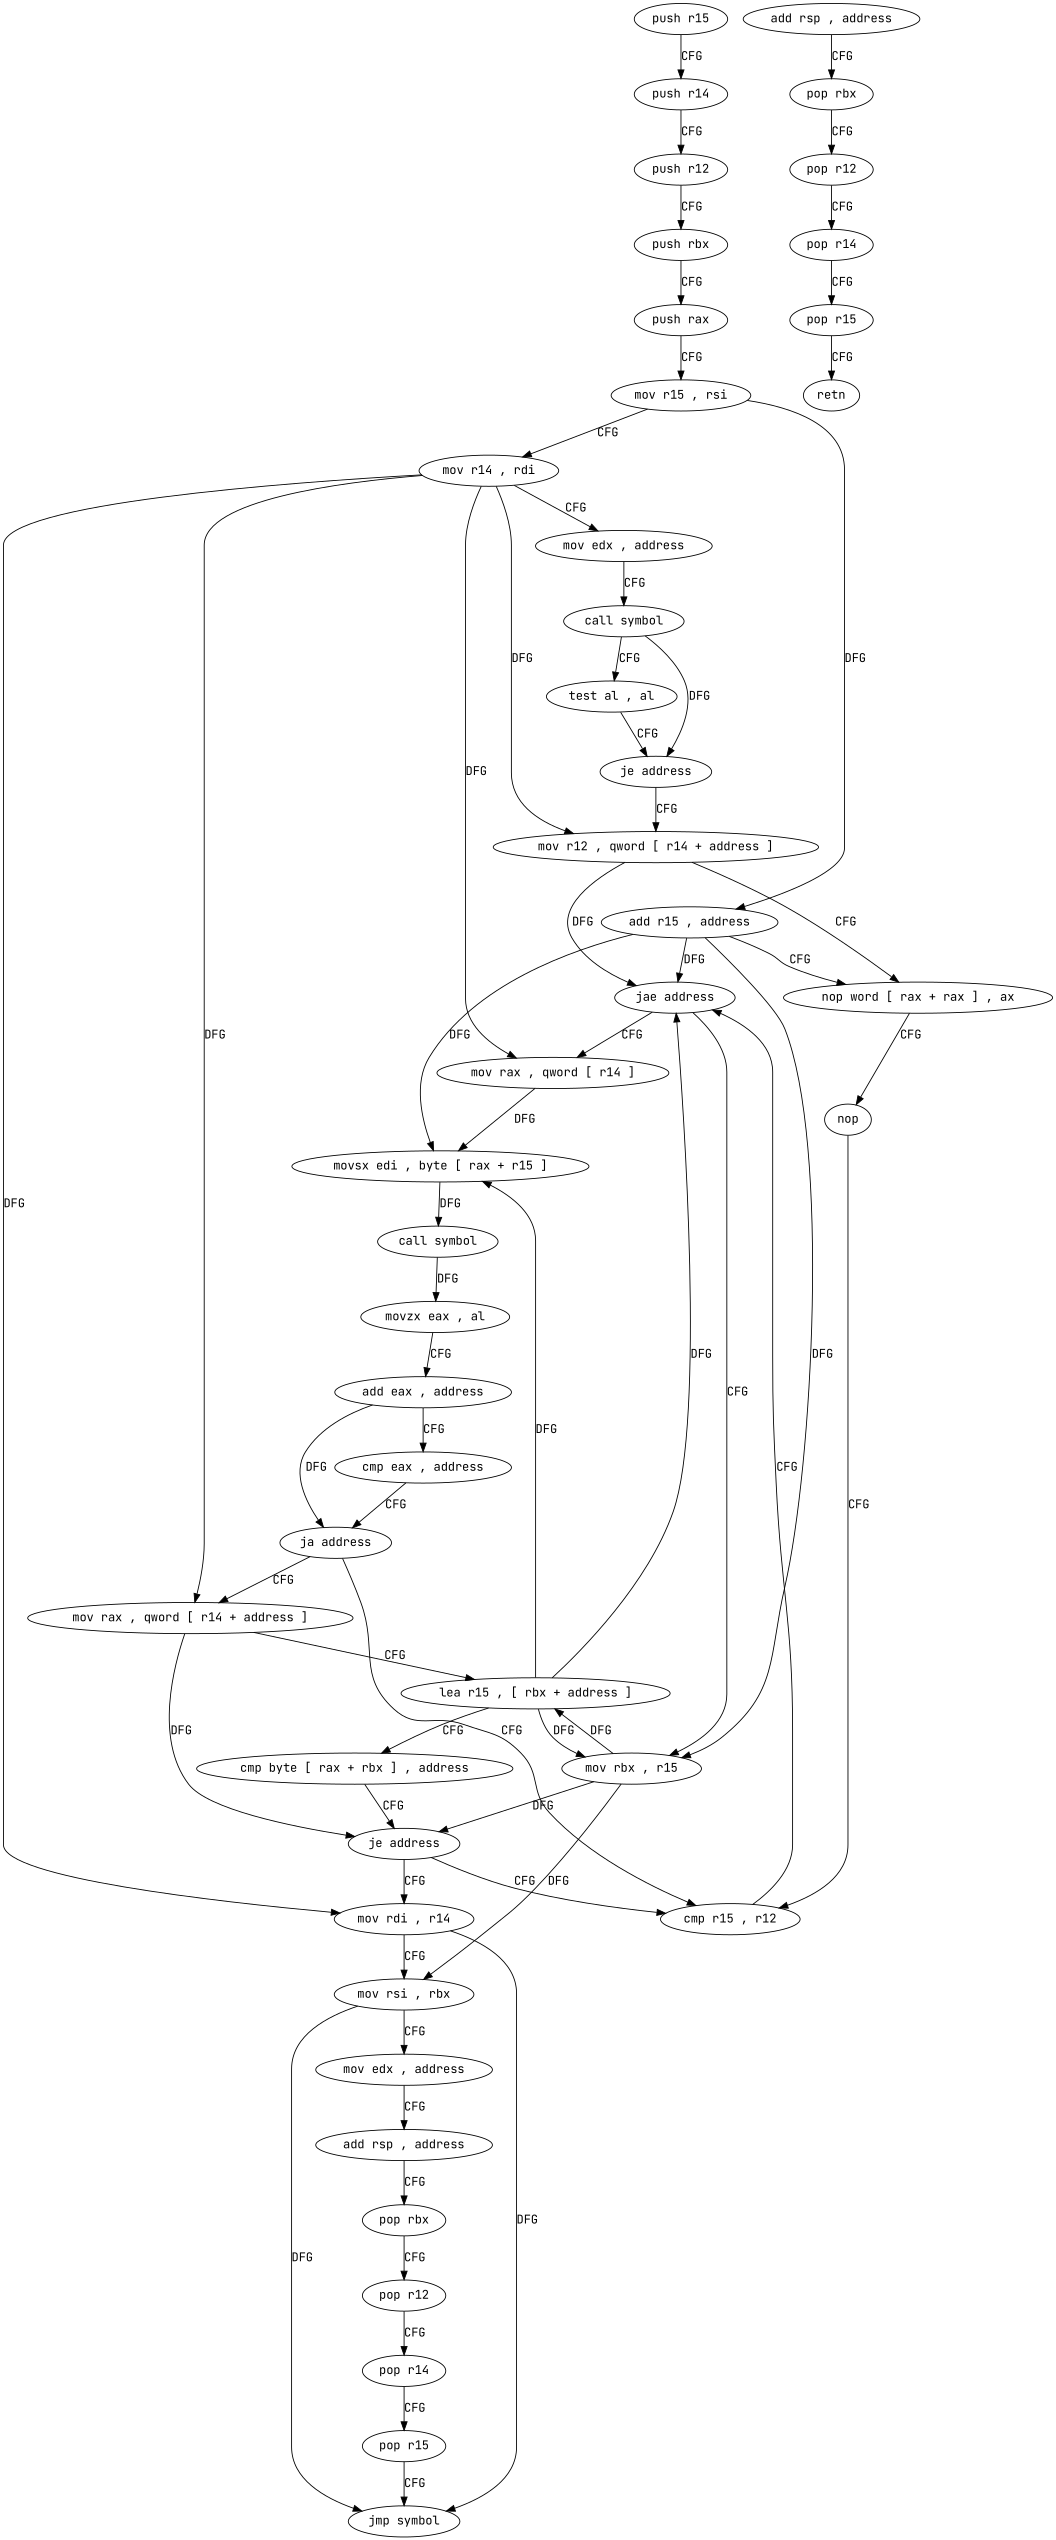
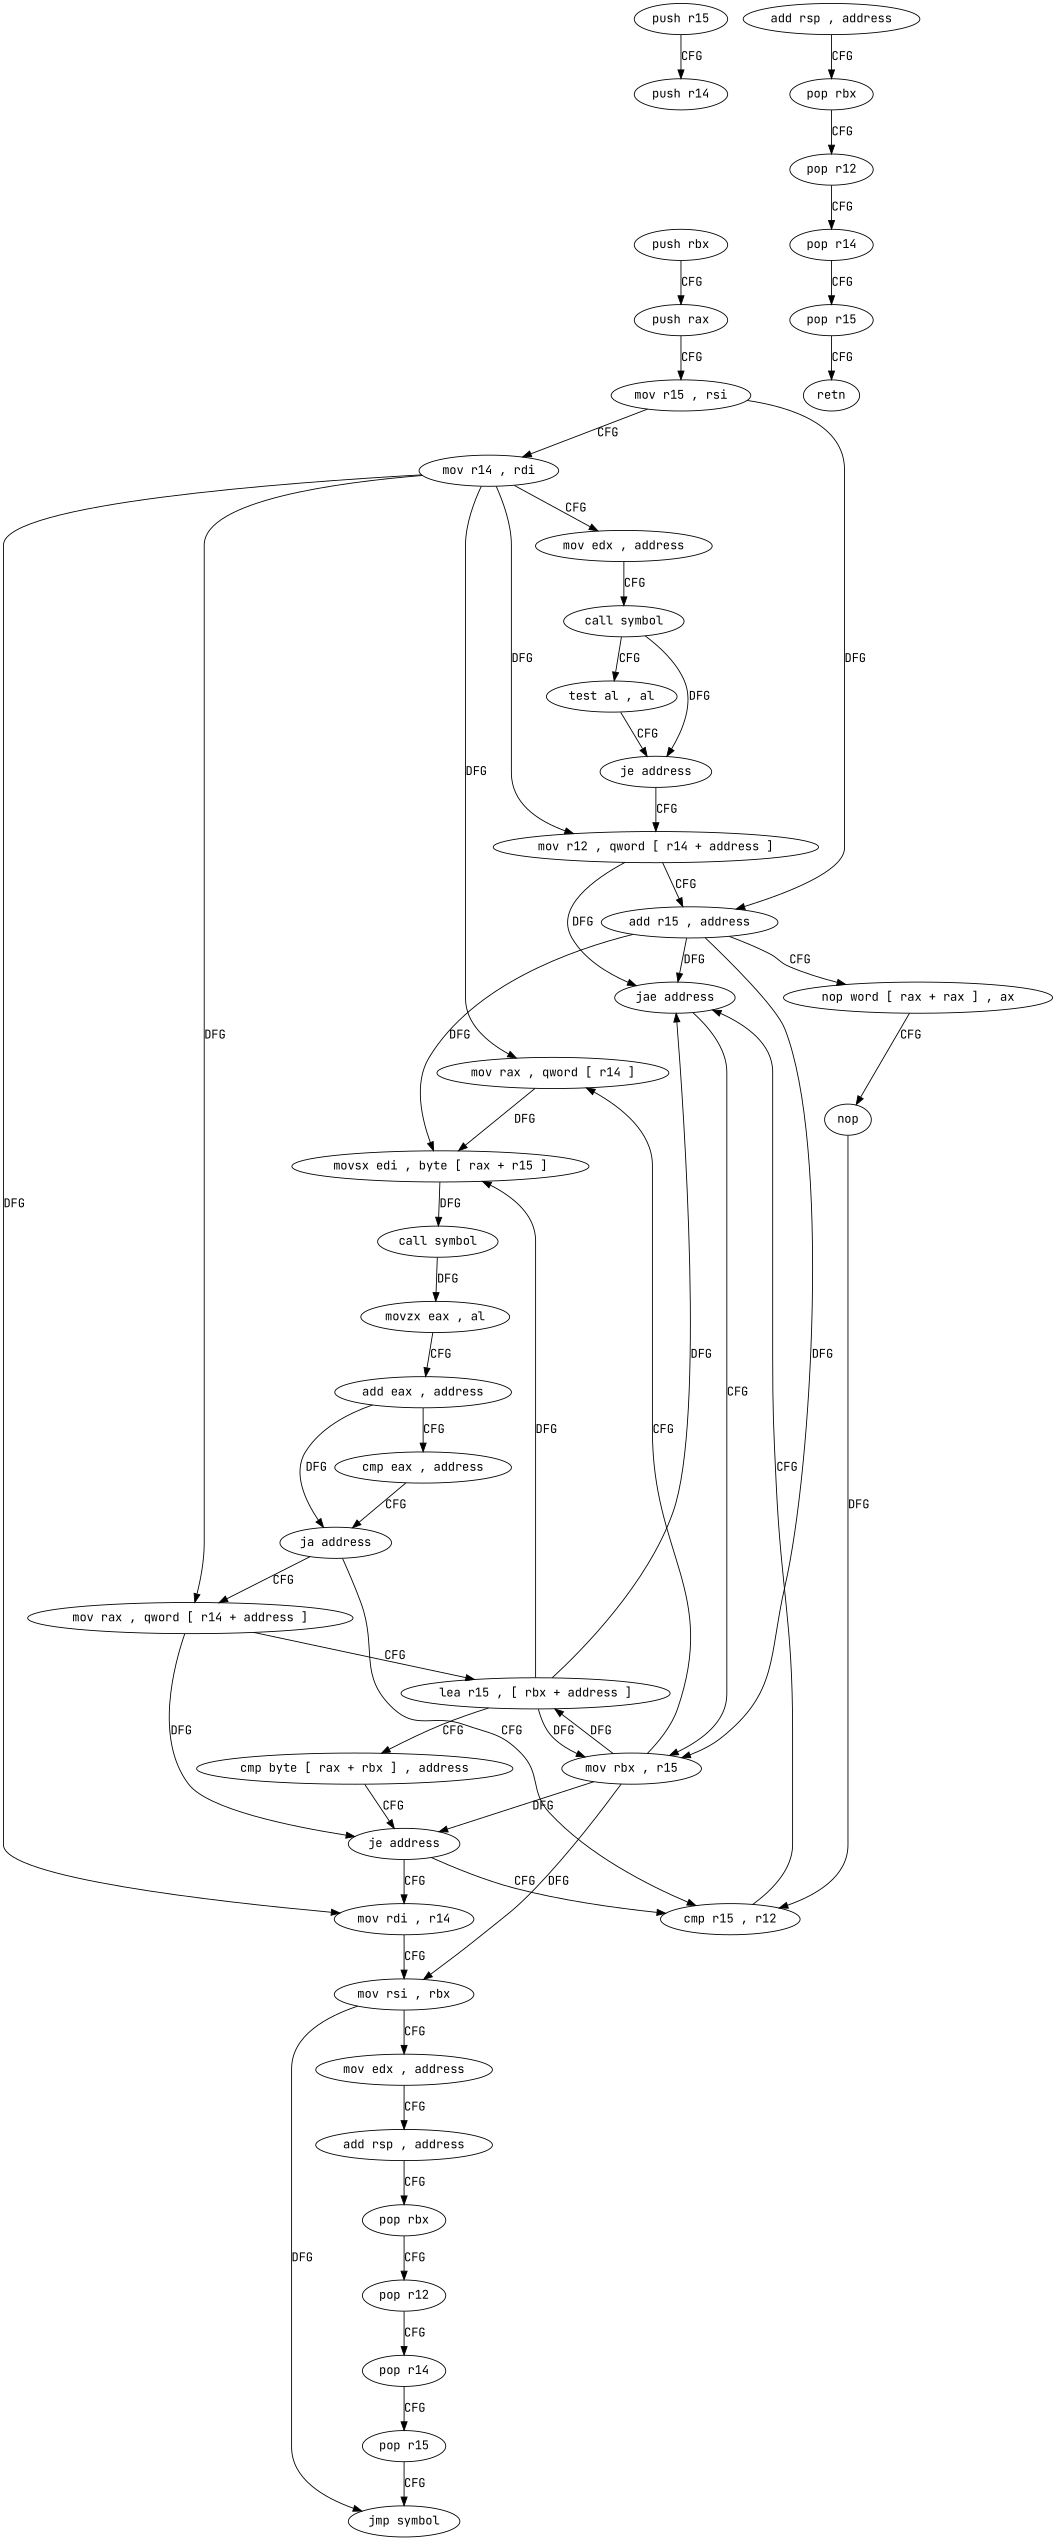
node "push r12": removed
edge "mov r12 , qword [ r14 + address ]" -> "nop word [ rax + rax ] , ax": now "mov r12 , qword [ r14 + address ]" -> "add r15 , address"
edge "jae address" -> "mov rax , qword [ r14 ]": now "mov rbx , r15" -> "mov rax , qword [ r14 ]"
edge "nop" -> "cmp r15 , r12": label "CFG" -> "DFG"
edge "mov rdi , r14" -> "jmp symbol": removed, label "DFG"
